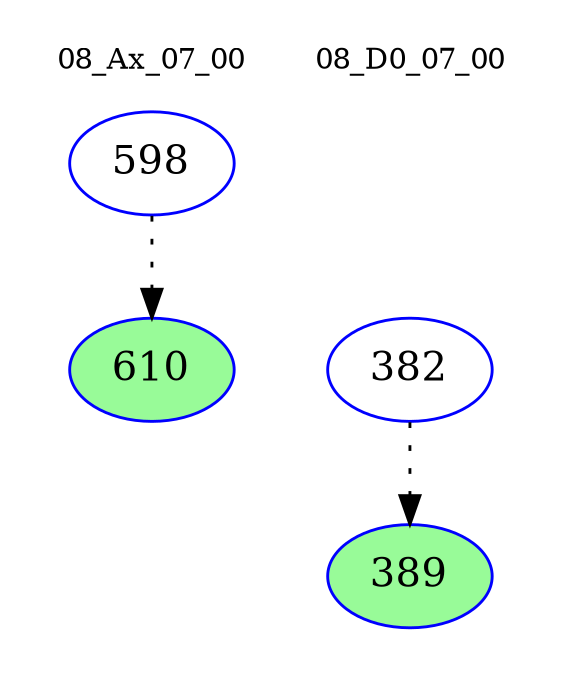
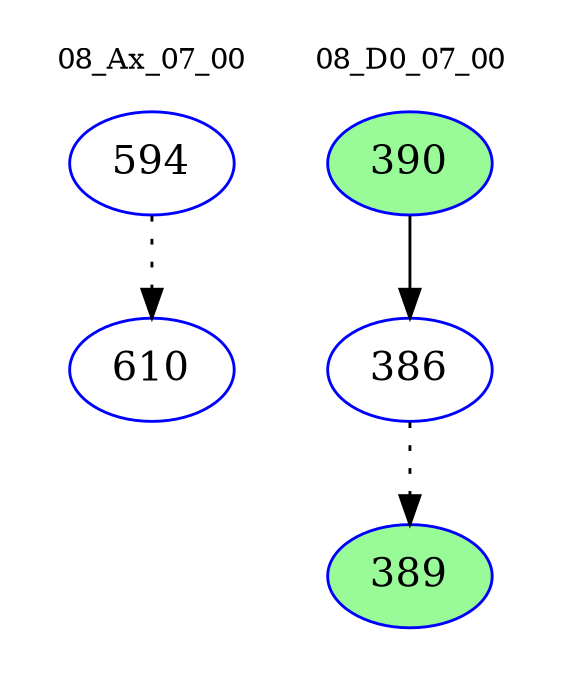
node "598": label "598" -> "594"
node "390": added
node "610": fillcolor palegreen -> white
node "382": label "382" -> "386"
